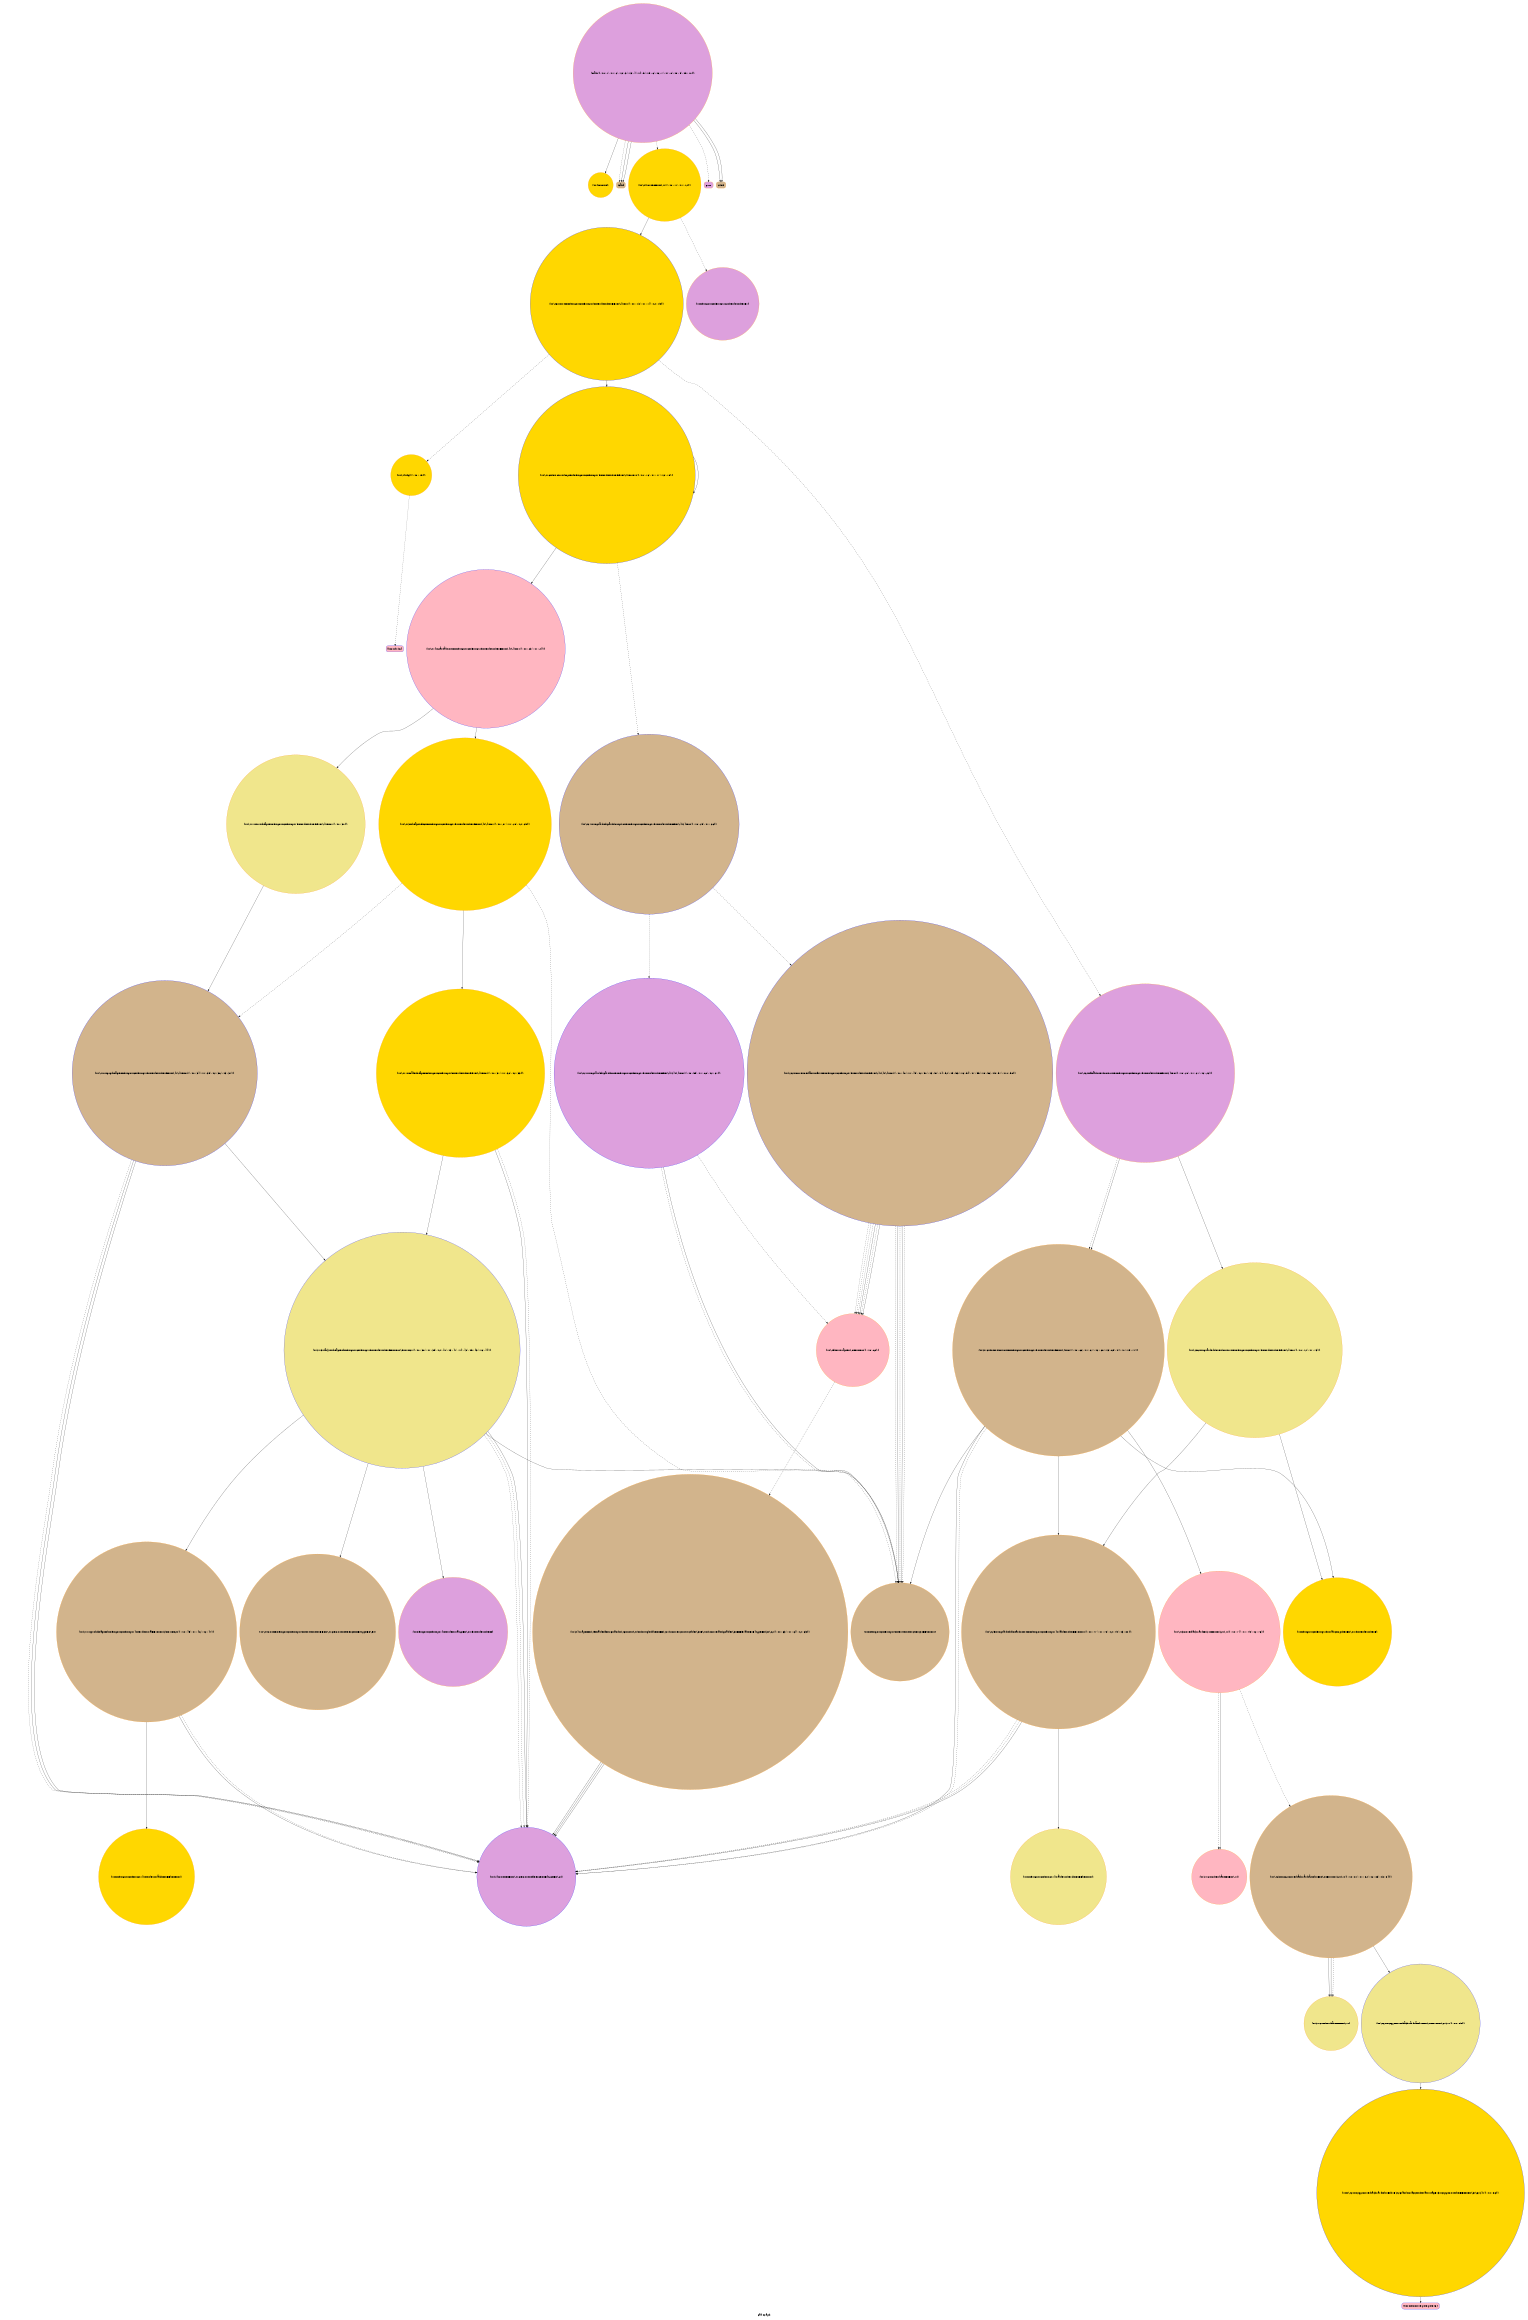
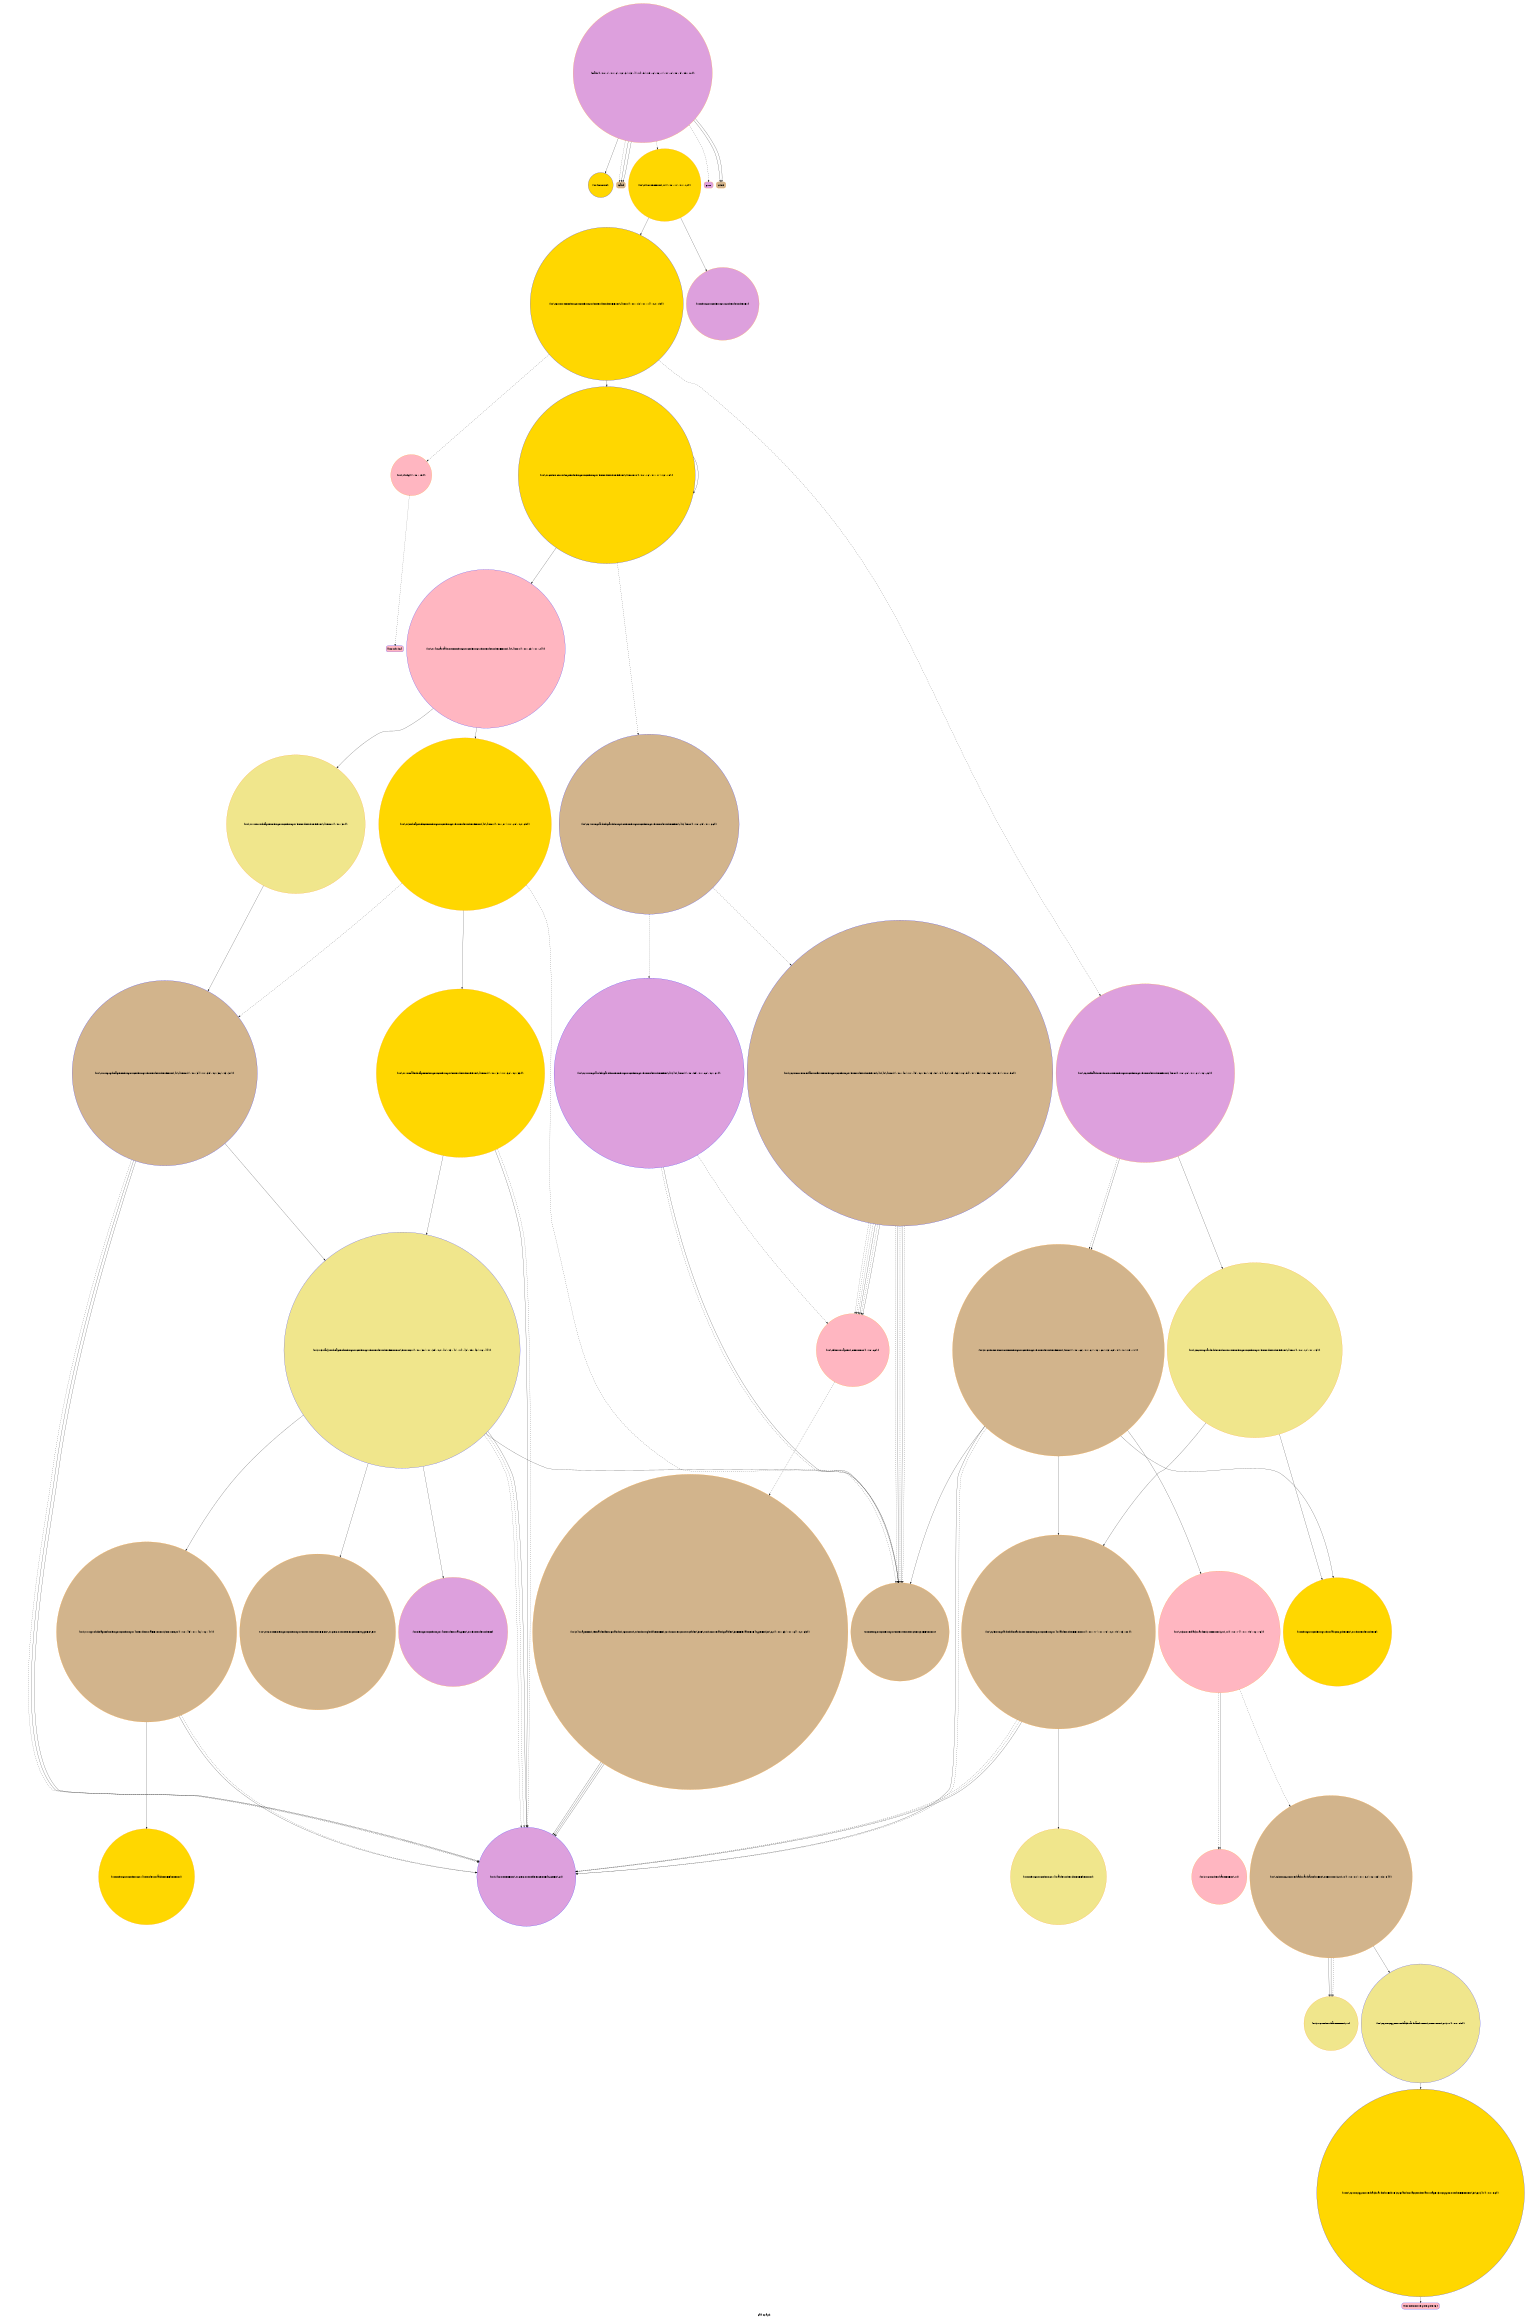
node "{_Z4mnozxx}": color darkorange -> blue
edge "{_ZSt4sortIPxEvT_S1_|{<s0>11|<s1>12}}" -> "{_ZN9__gnu_cxx5__ops16__iter_less_iterEv}": style dashed -> solid
node "{_ZSt4__lgl|{<s0>19}}": fillcolor gold -> lightpink
